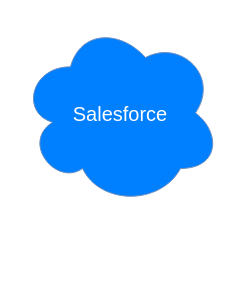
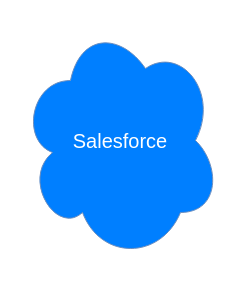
node "Salesforce": size 200x185 -> 200x240
